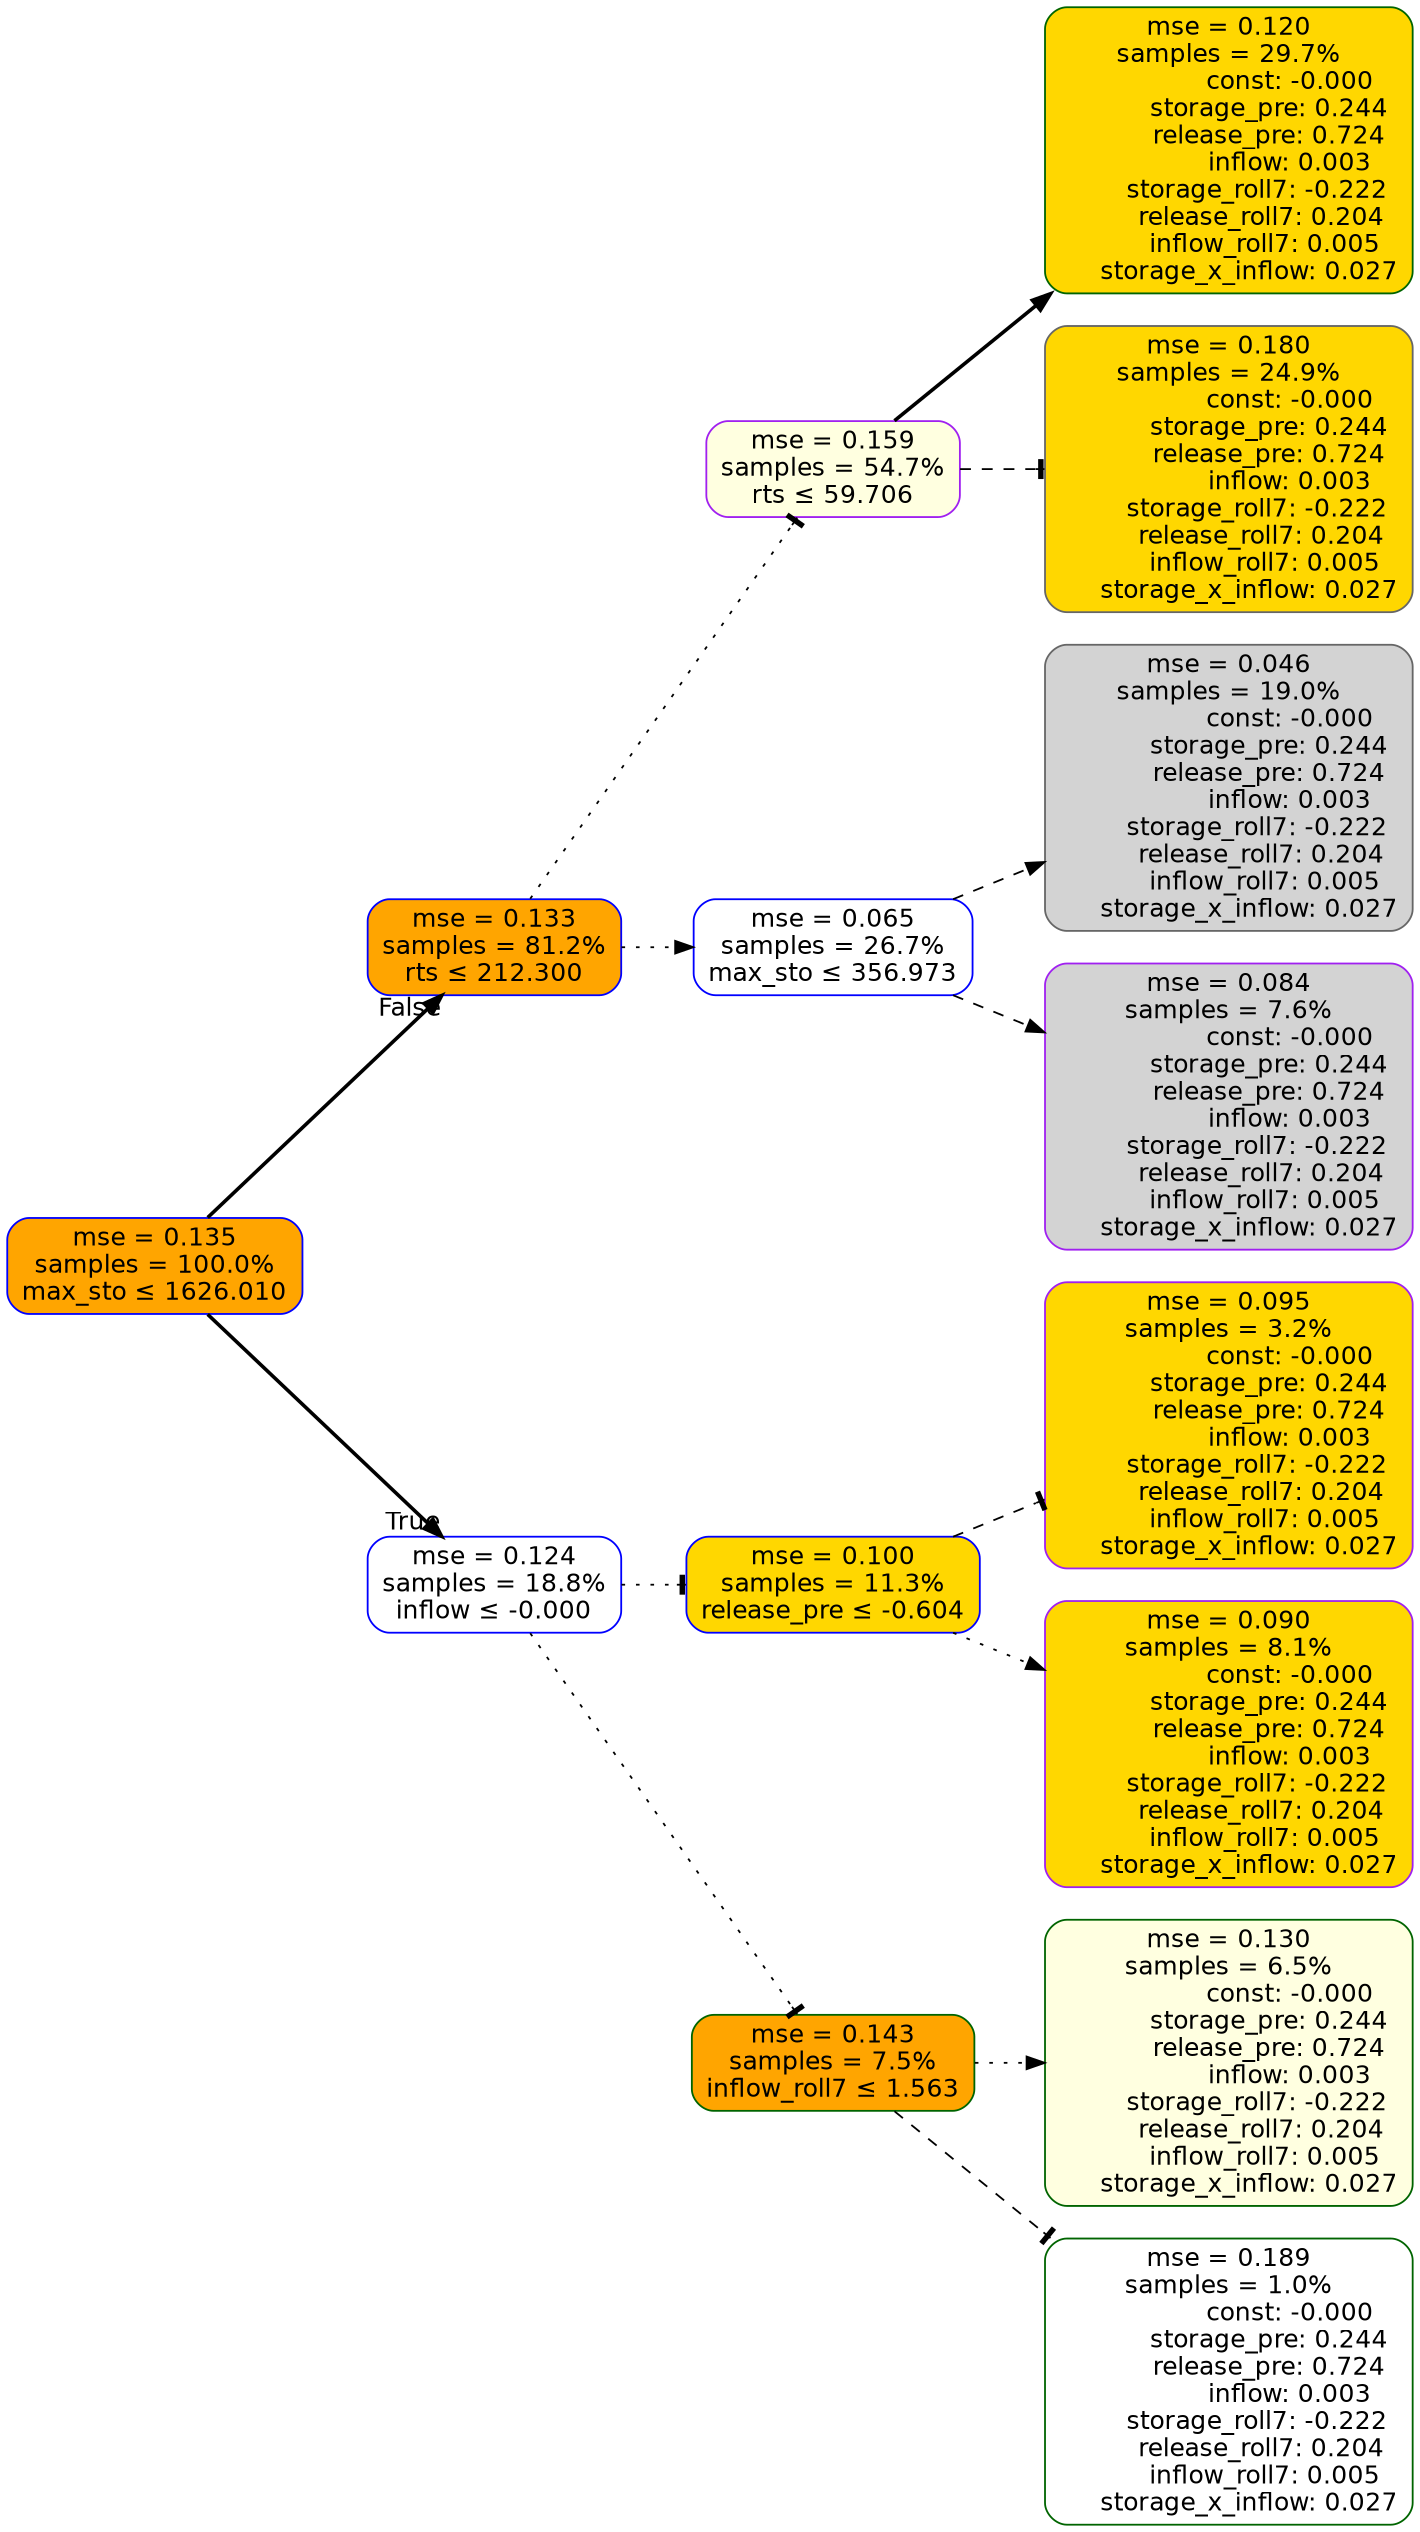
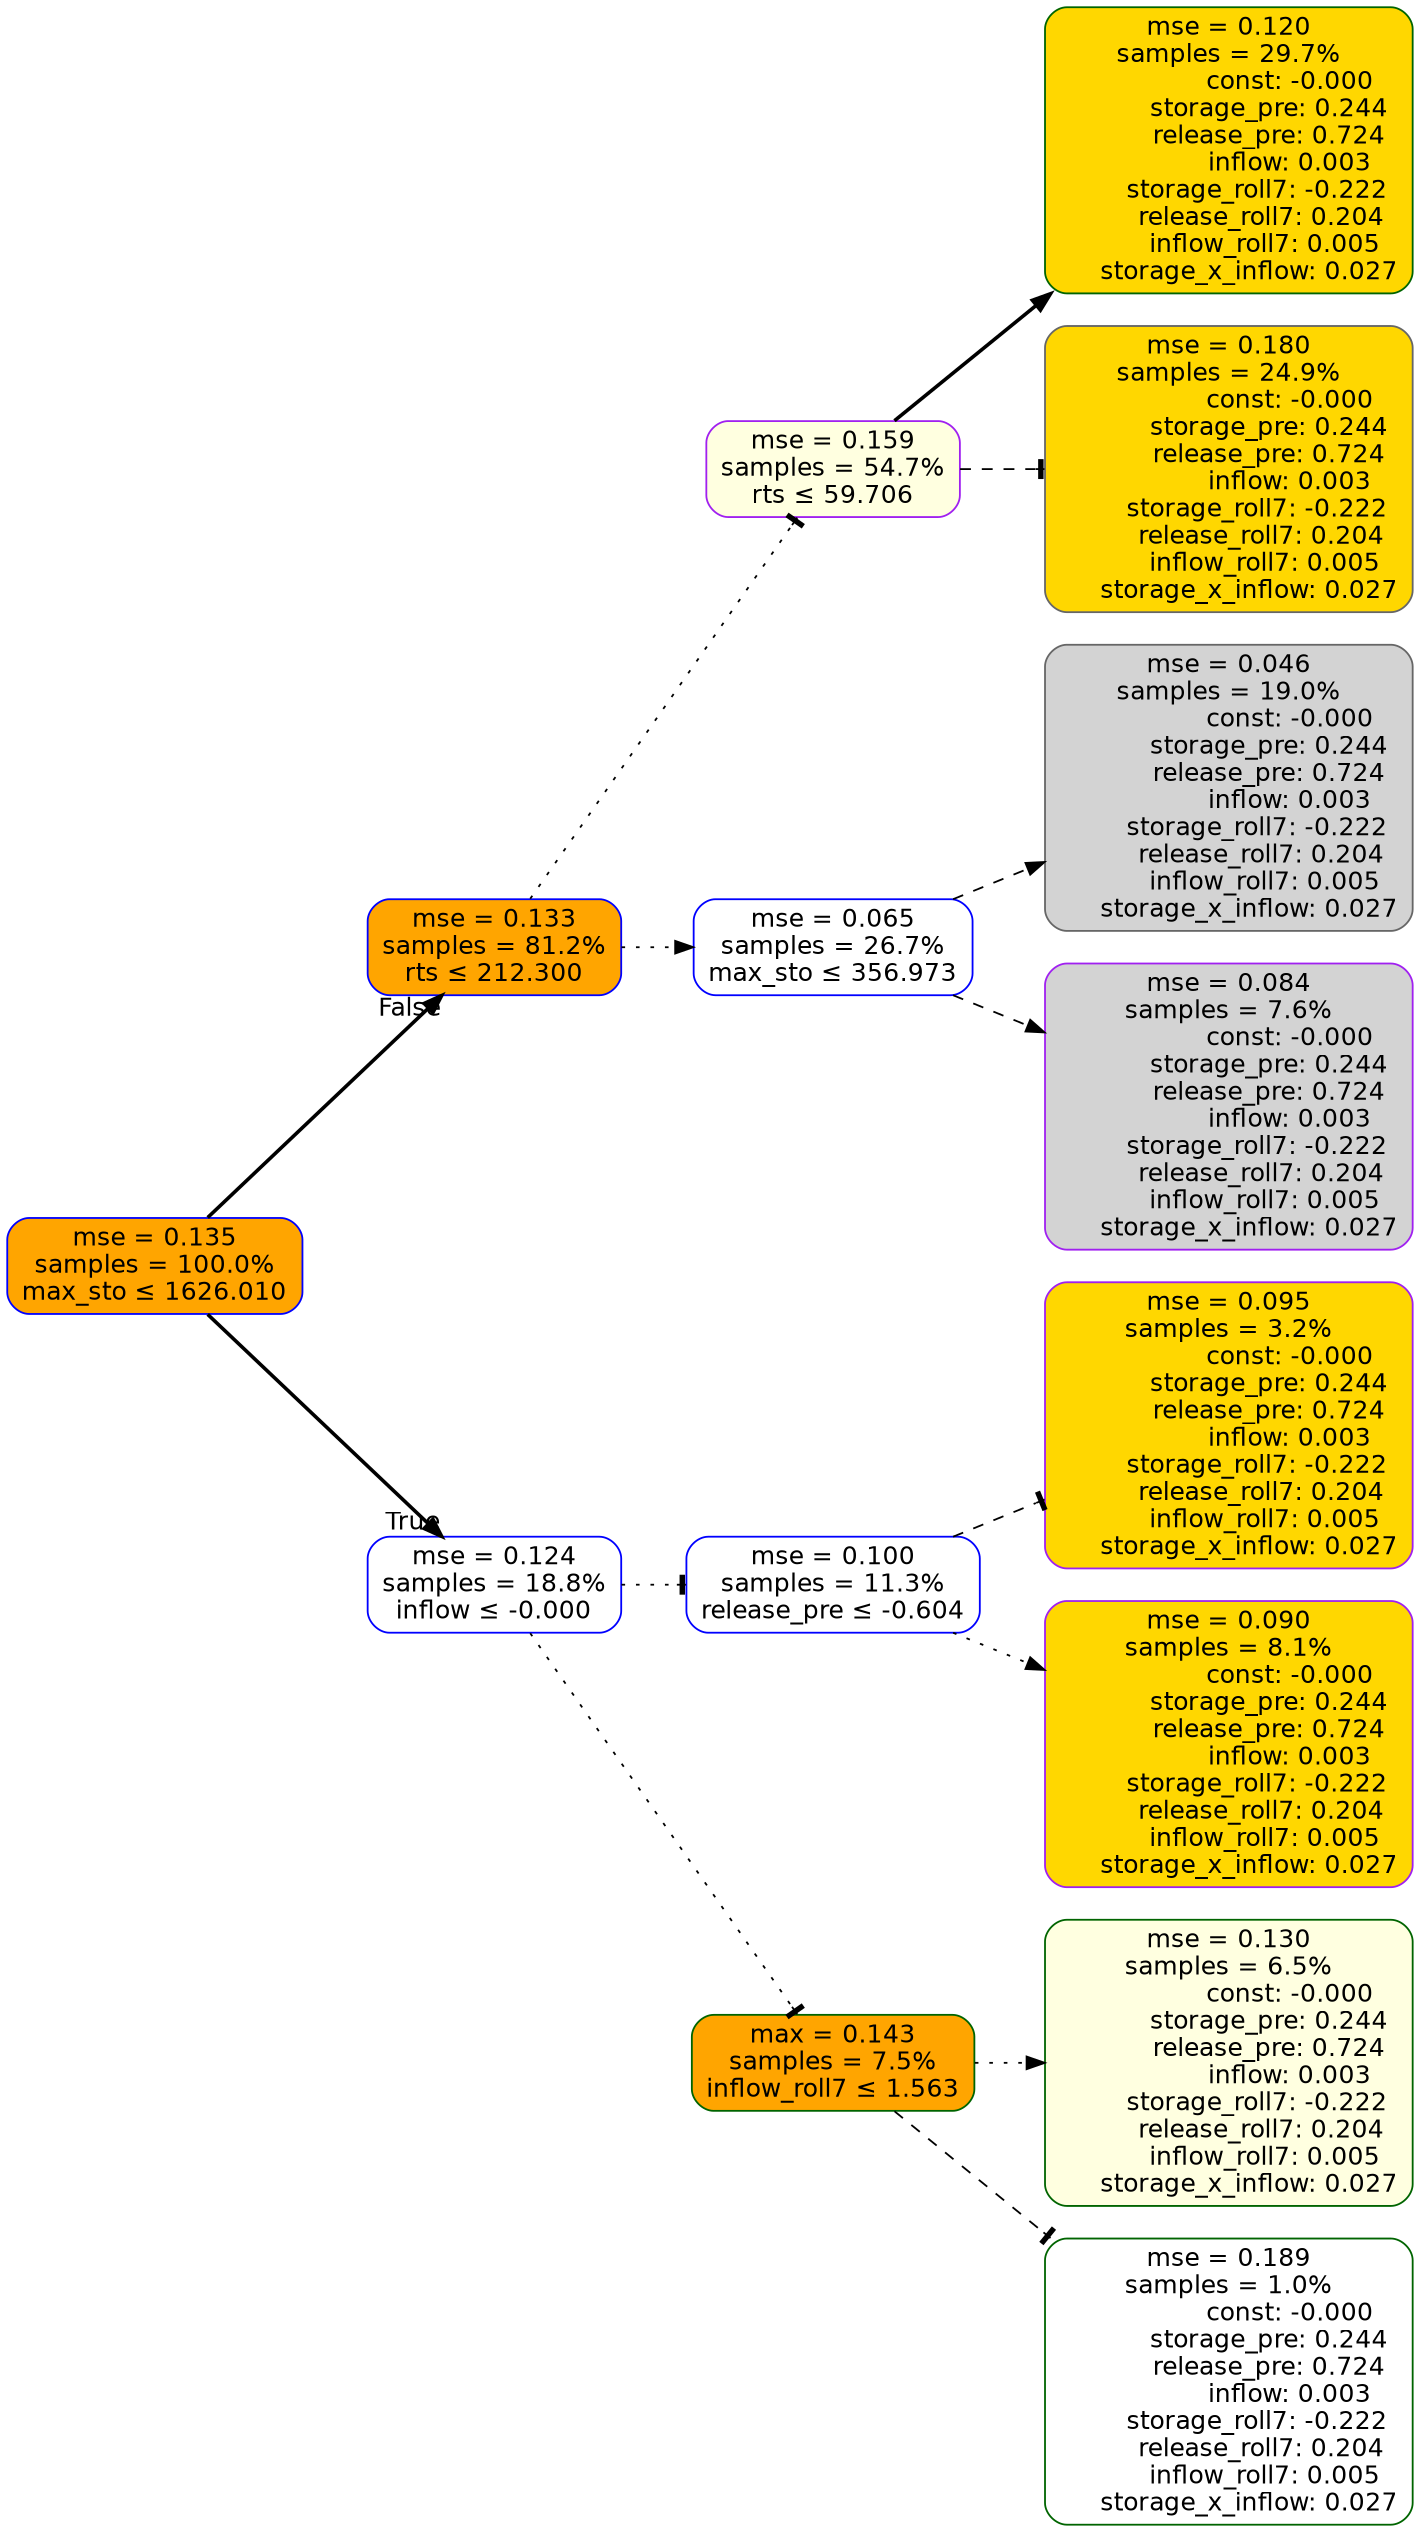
node "mse = 0.100 samples = 11.3% release_pre ≤ -0.604": fillcolor gold -> white
node "mse = 0.143 samples = 7.5% inflow_roll7 ≤ 1.563": label "mse = 0.143 samples = 7.5% inflow_roll7 ≤ 1.563" -> "max = 0.143 samples = 7.5% inflow_roll7 ≤ 1.563"
